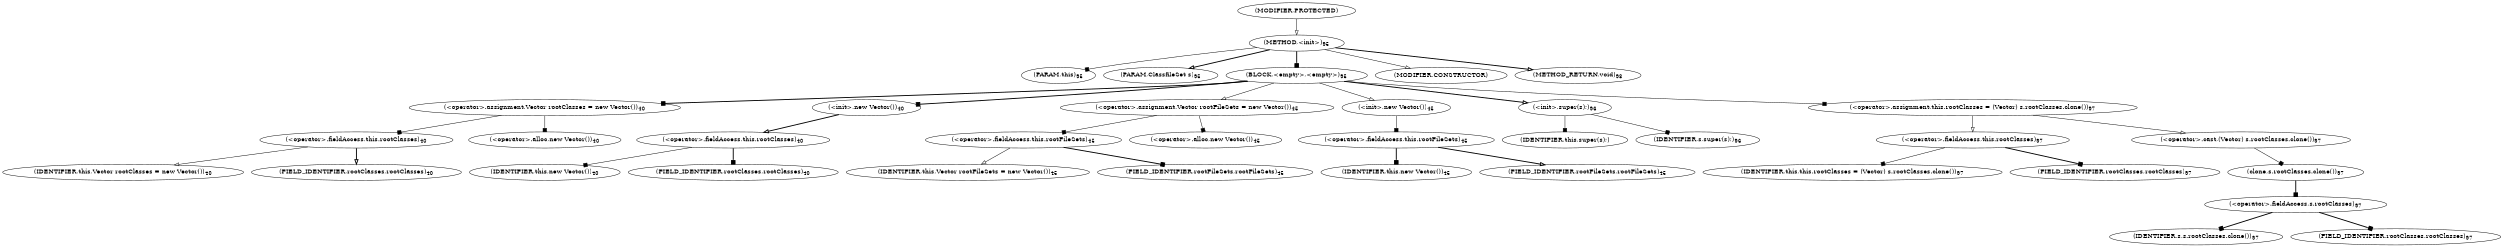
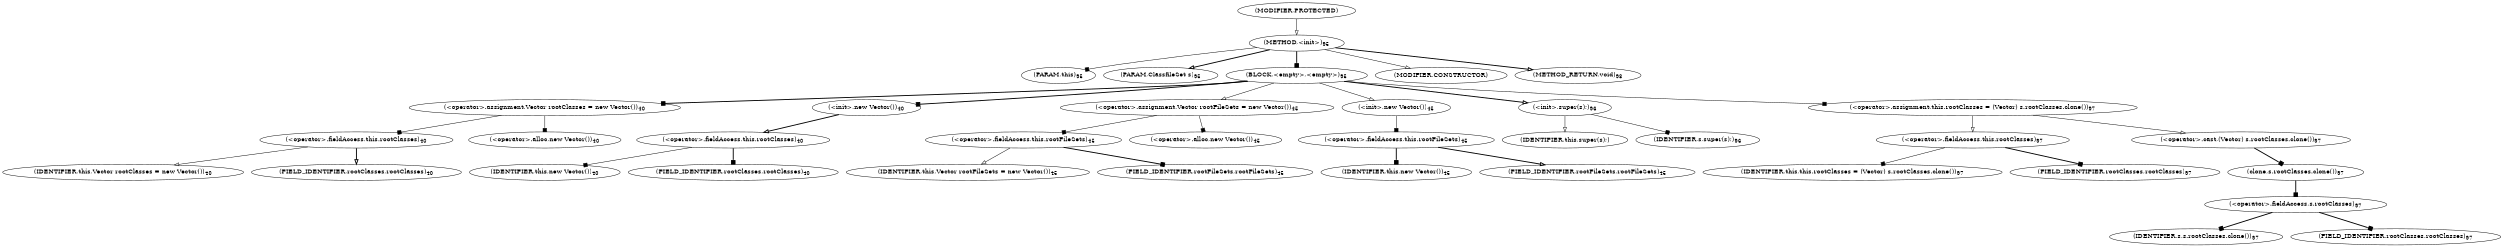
edge "(<init>,super(s);)" -> "(IDENTIFIER,this,super(s);)": arrowhead box -> onormal
edge "(<operator>.cast,(Vector) s.rootClasses.clone())" -> "(clone,s.rootClasses.clone())": style solid -> bold
